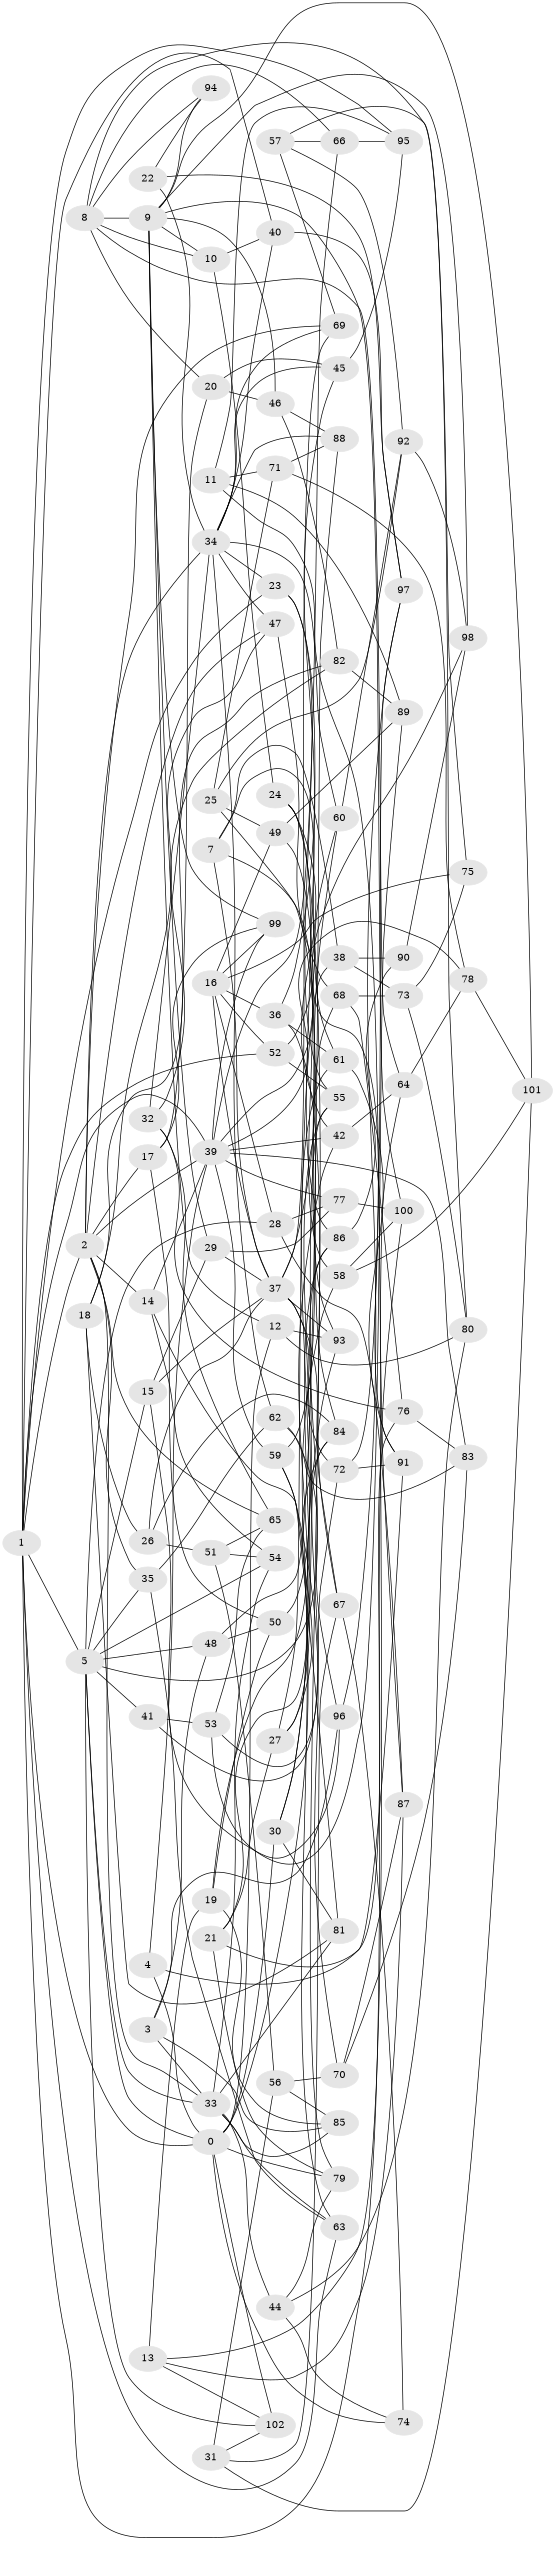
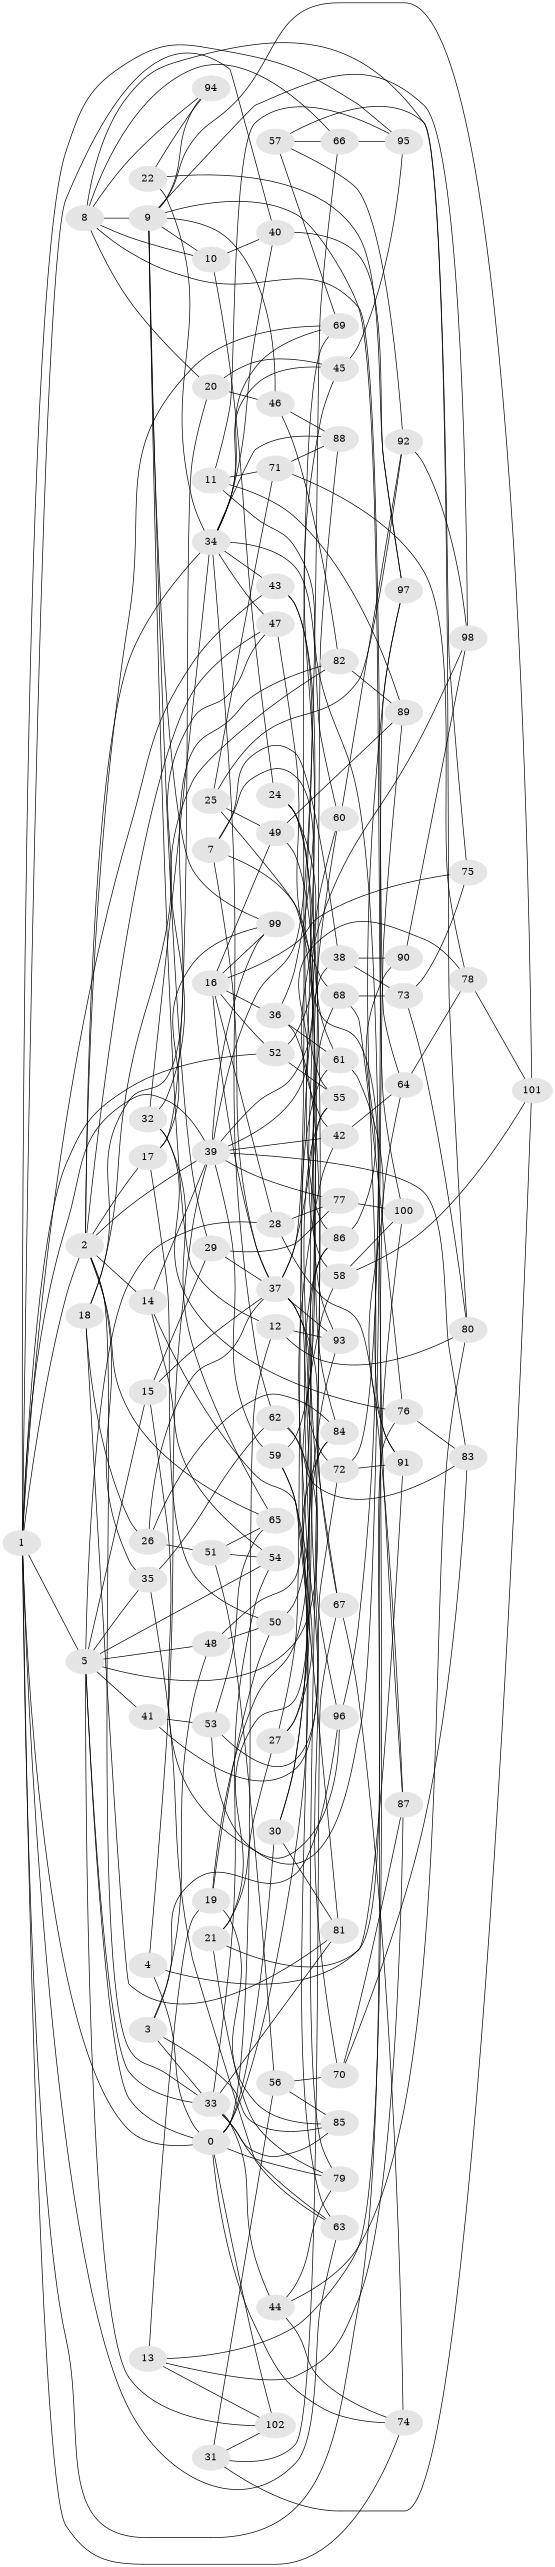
node "23": label "23" -> "43"
edge "1" -- "74": added
